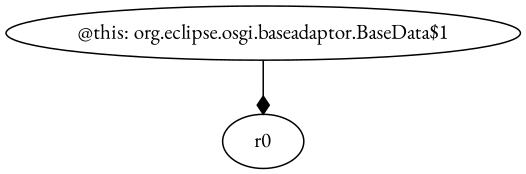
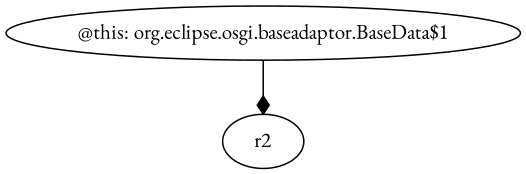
node "r0": label "r0" -> "r2"
